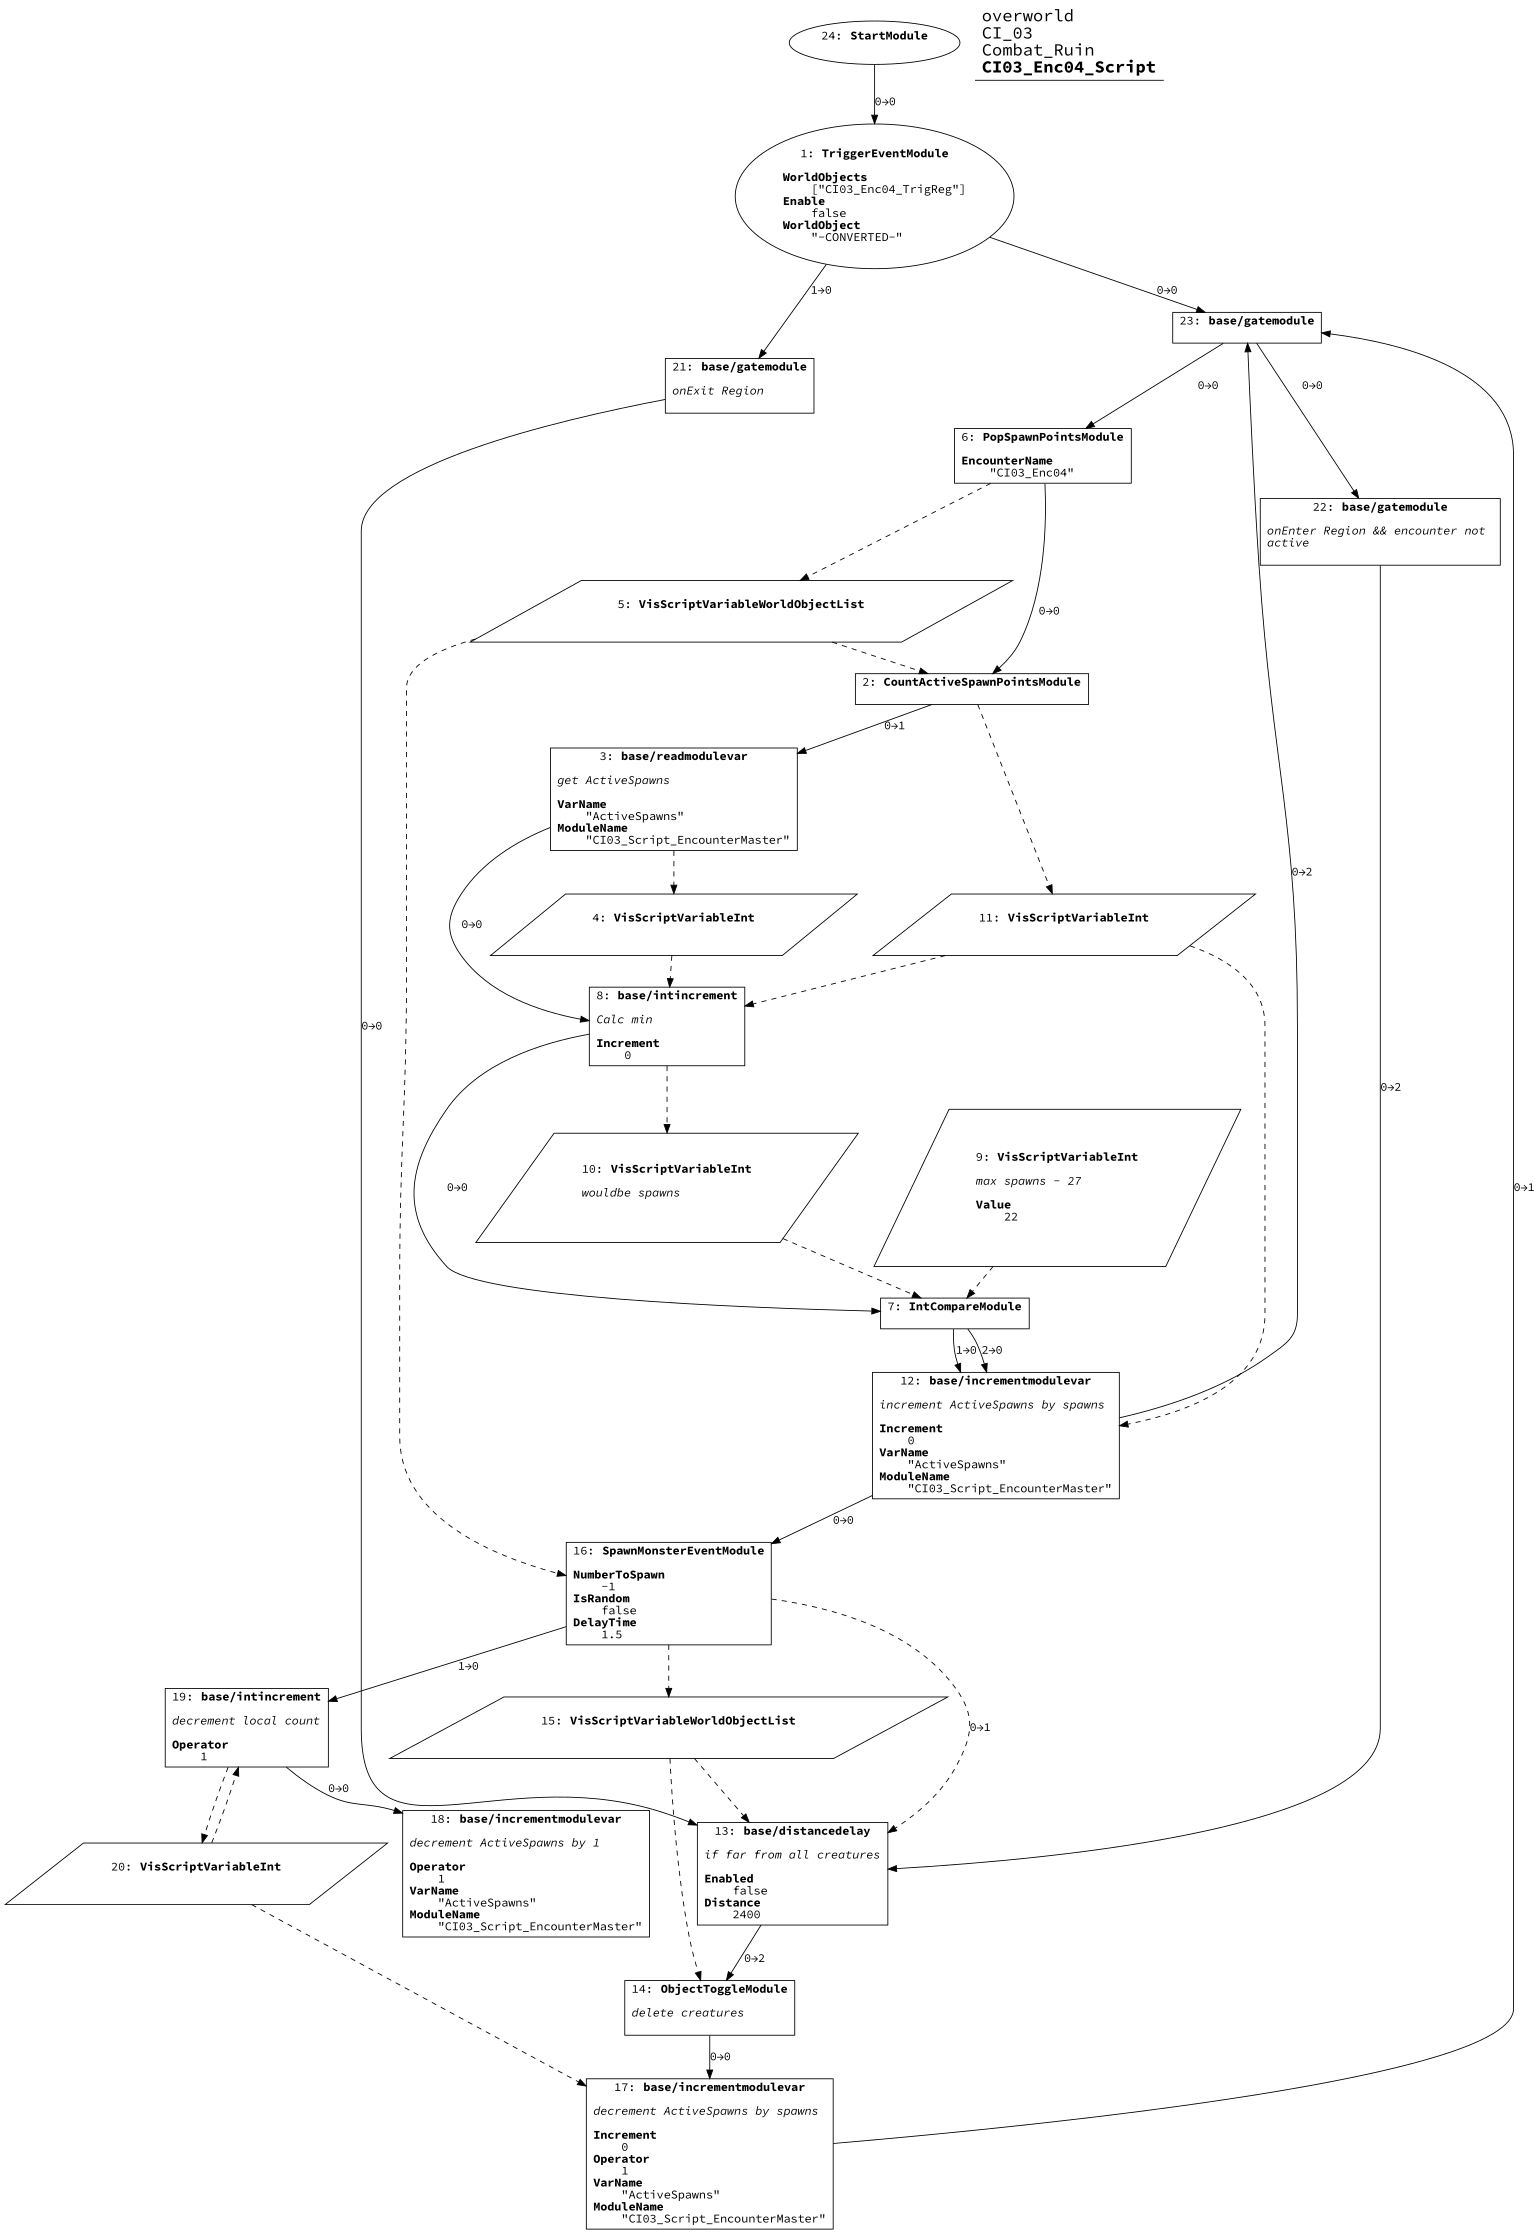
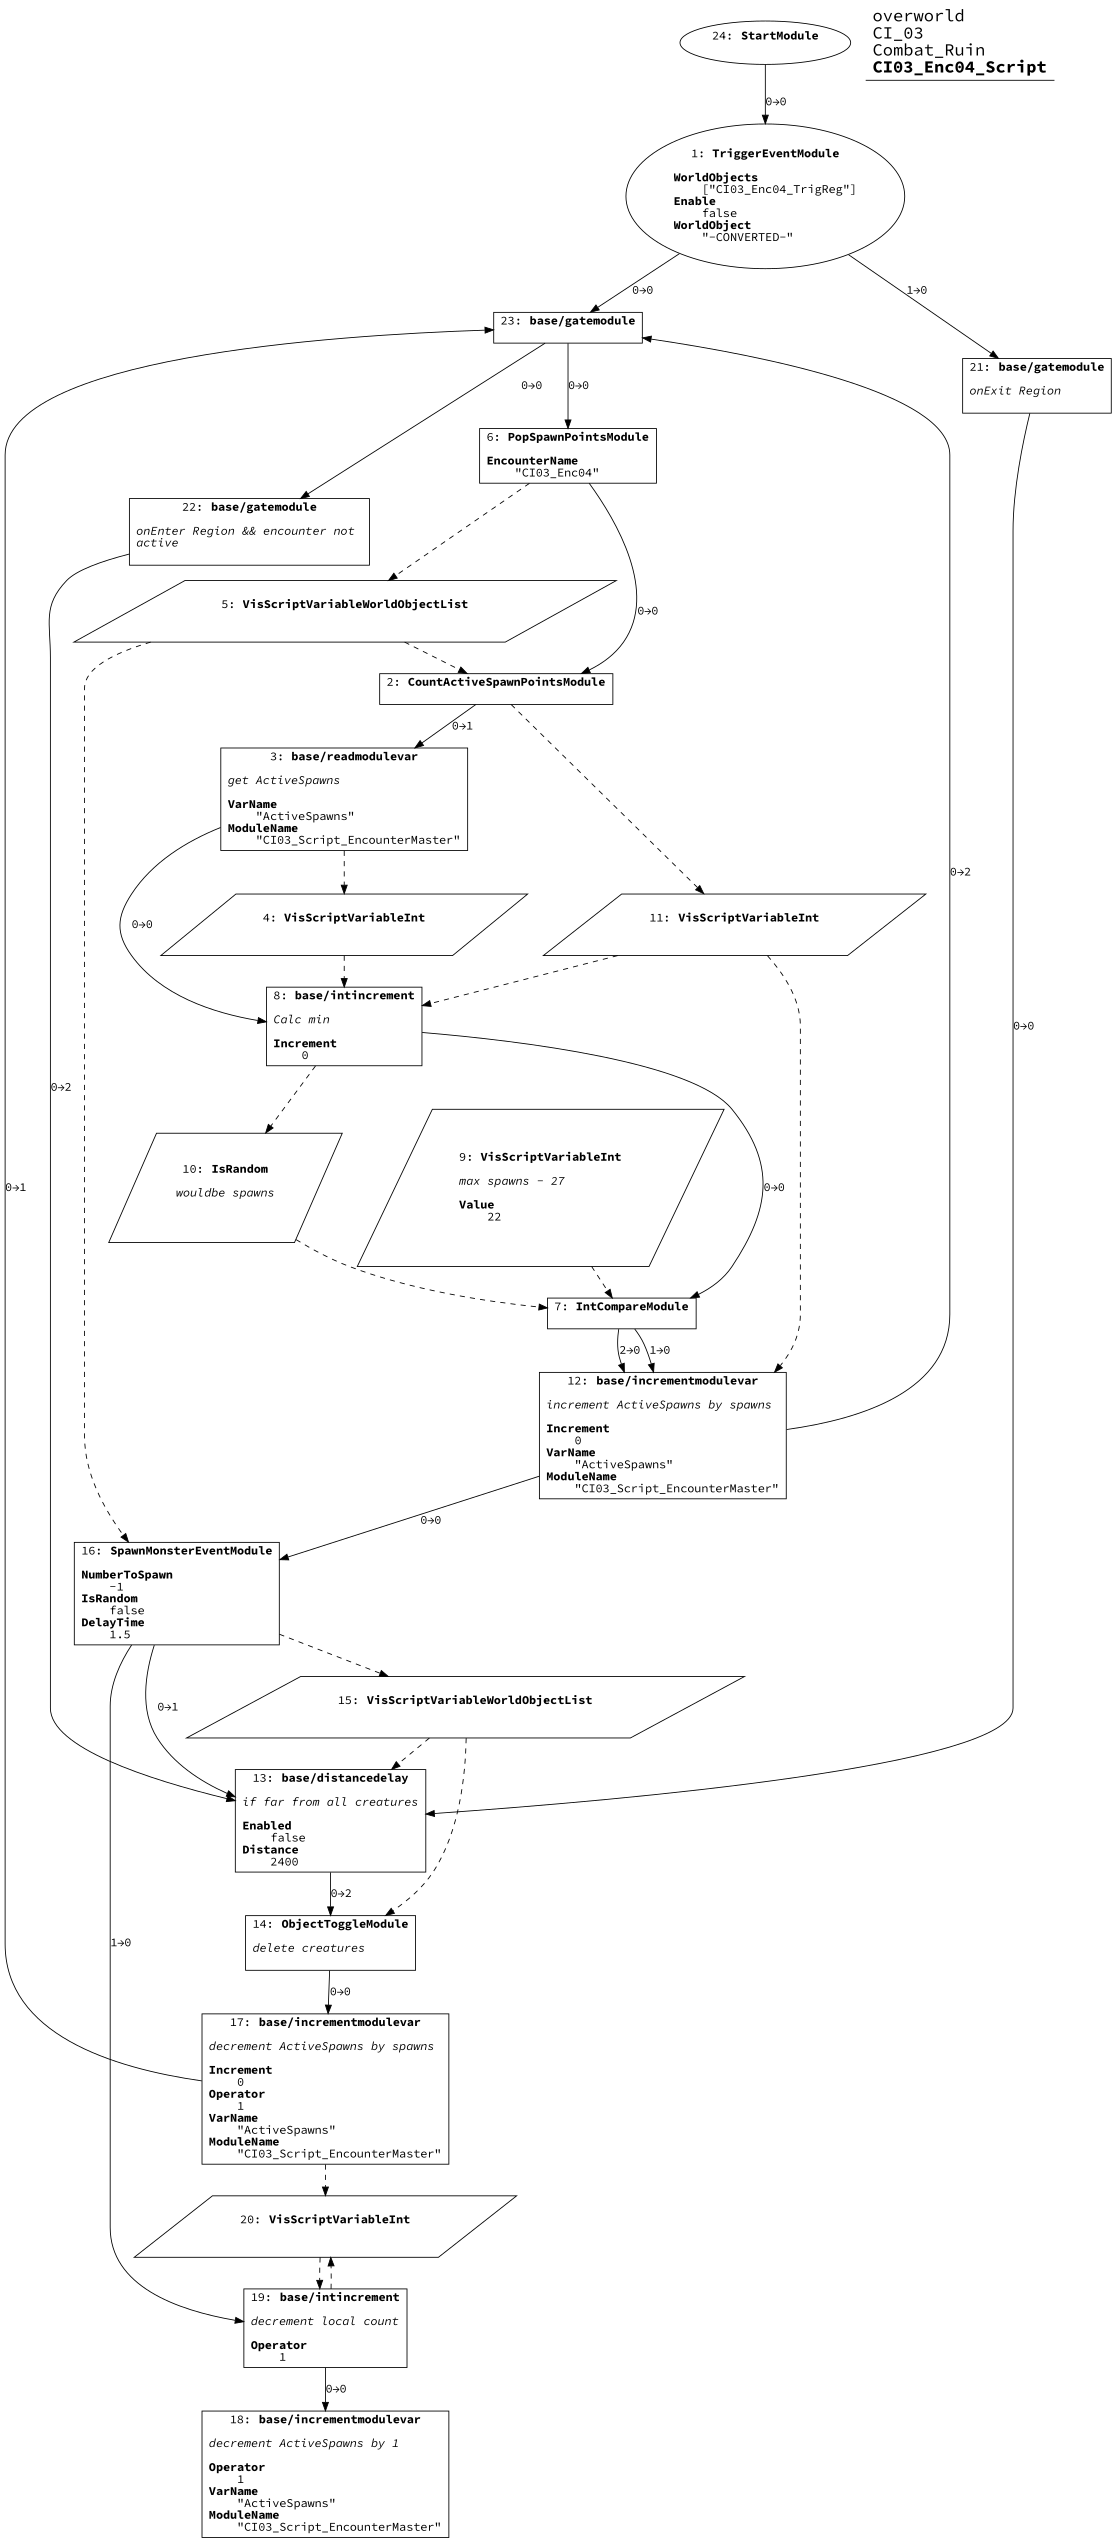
node "10:": text "VisScriptVariableInt" -> "IsRandom"
edge "16:" -> "13:": style dashed -> solid
edge "20:" -> "17:": reversed
